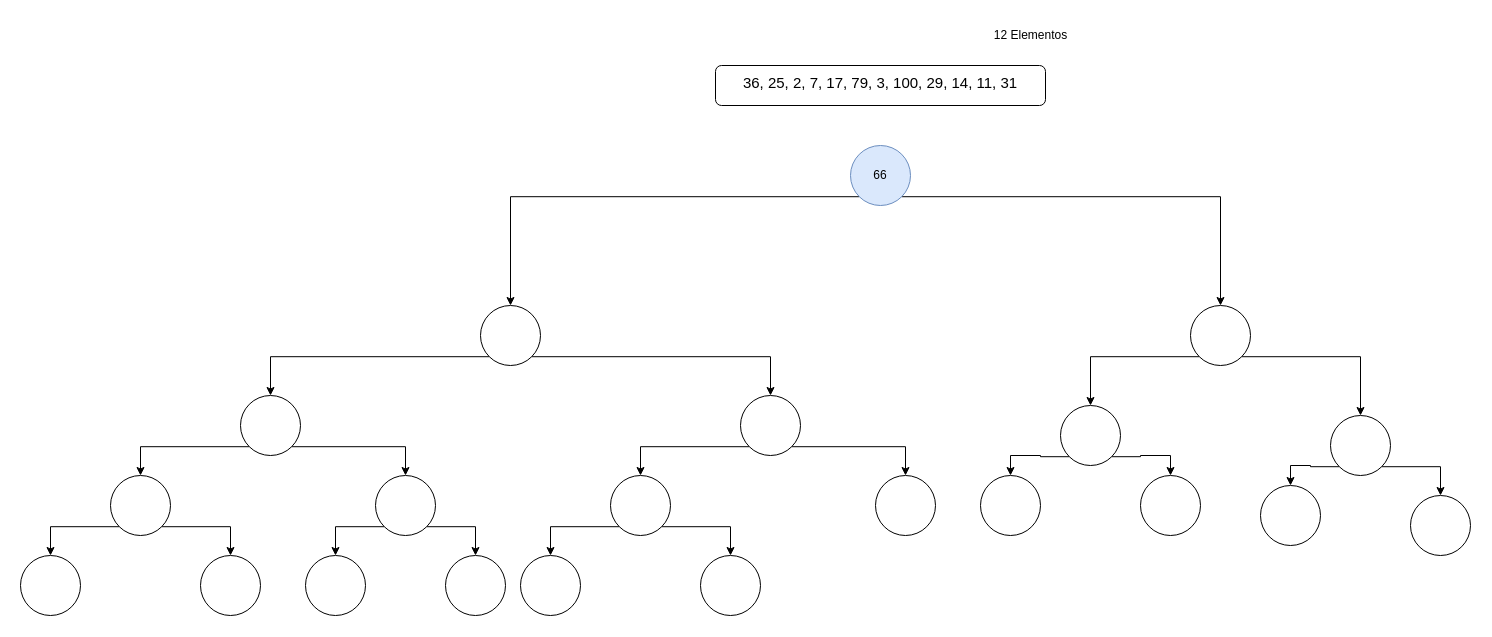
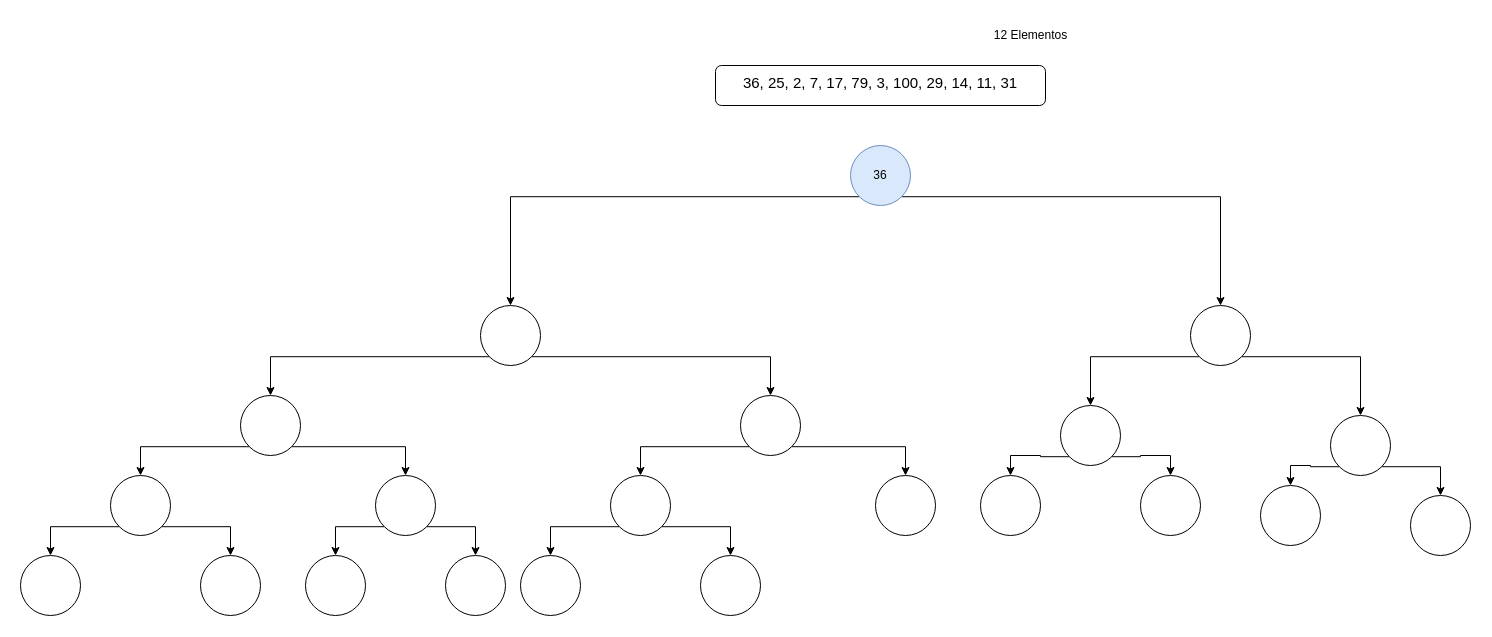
node "66": label "66" -> "36"
